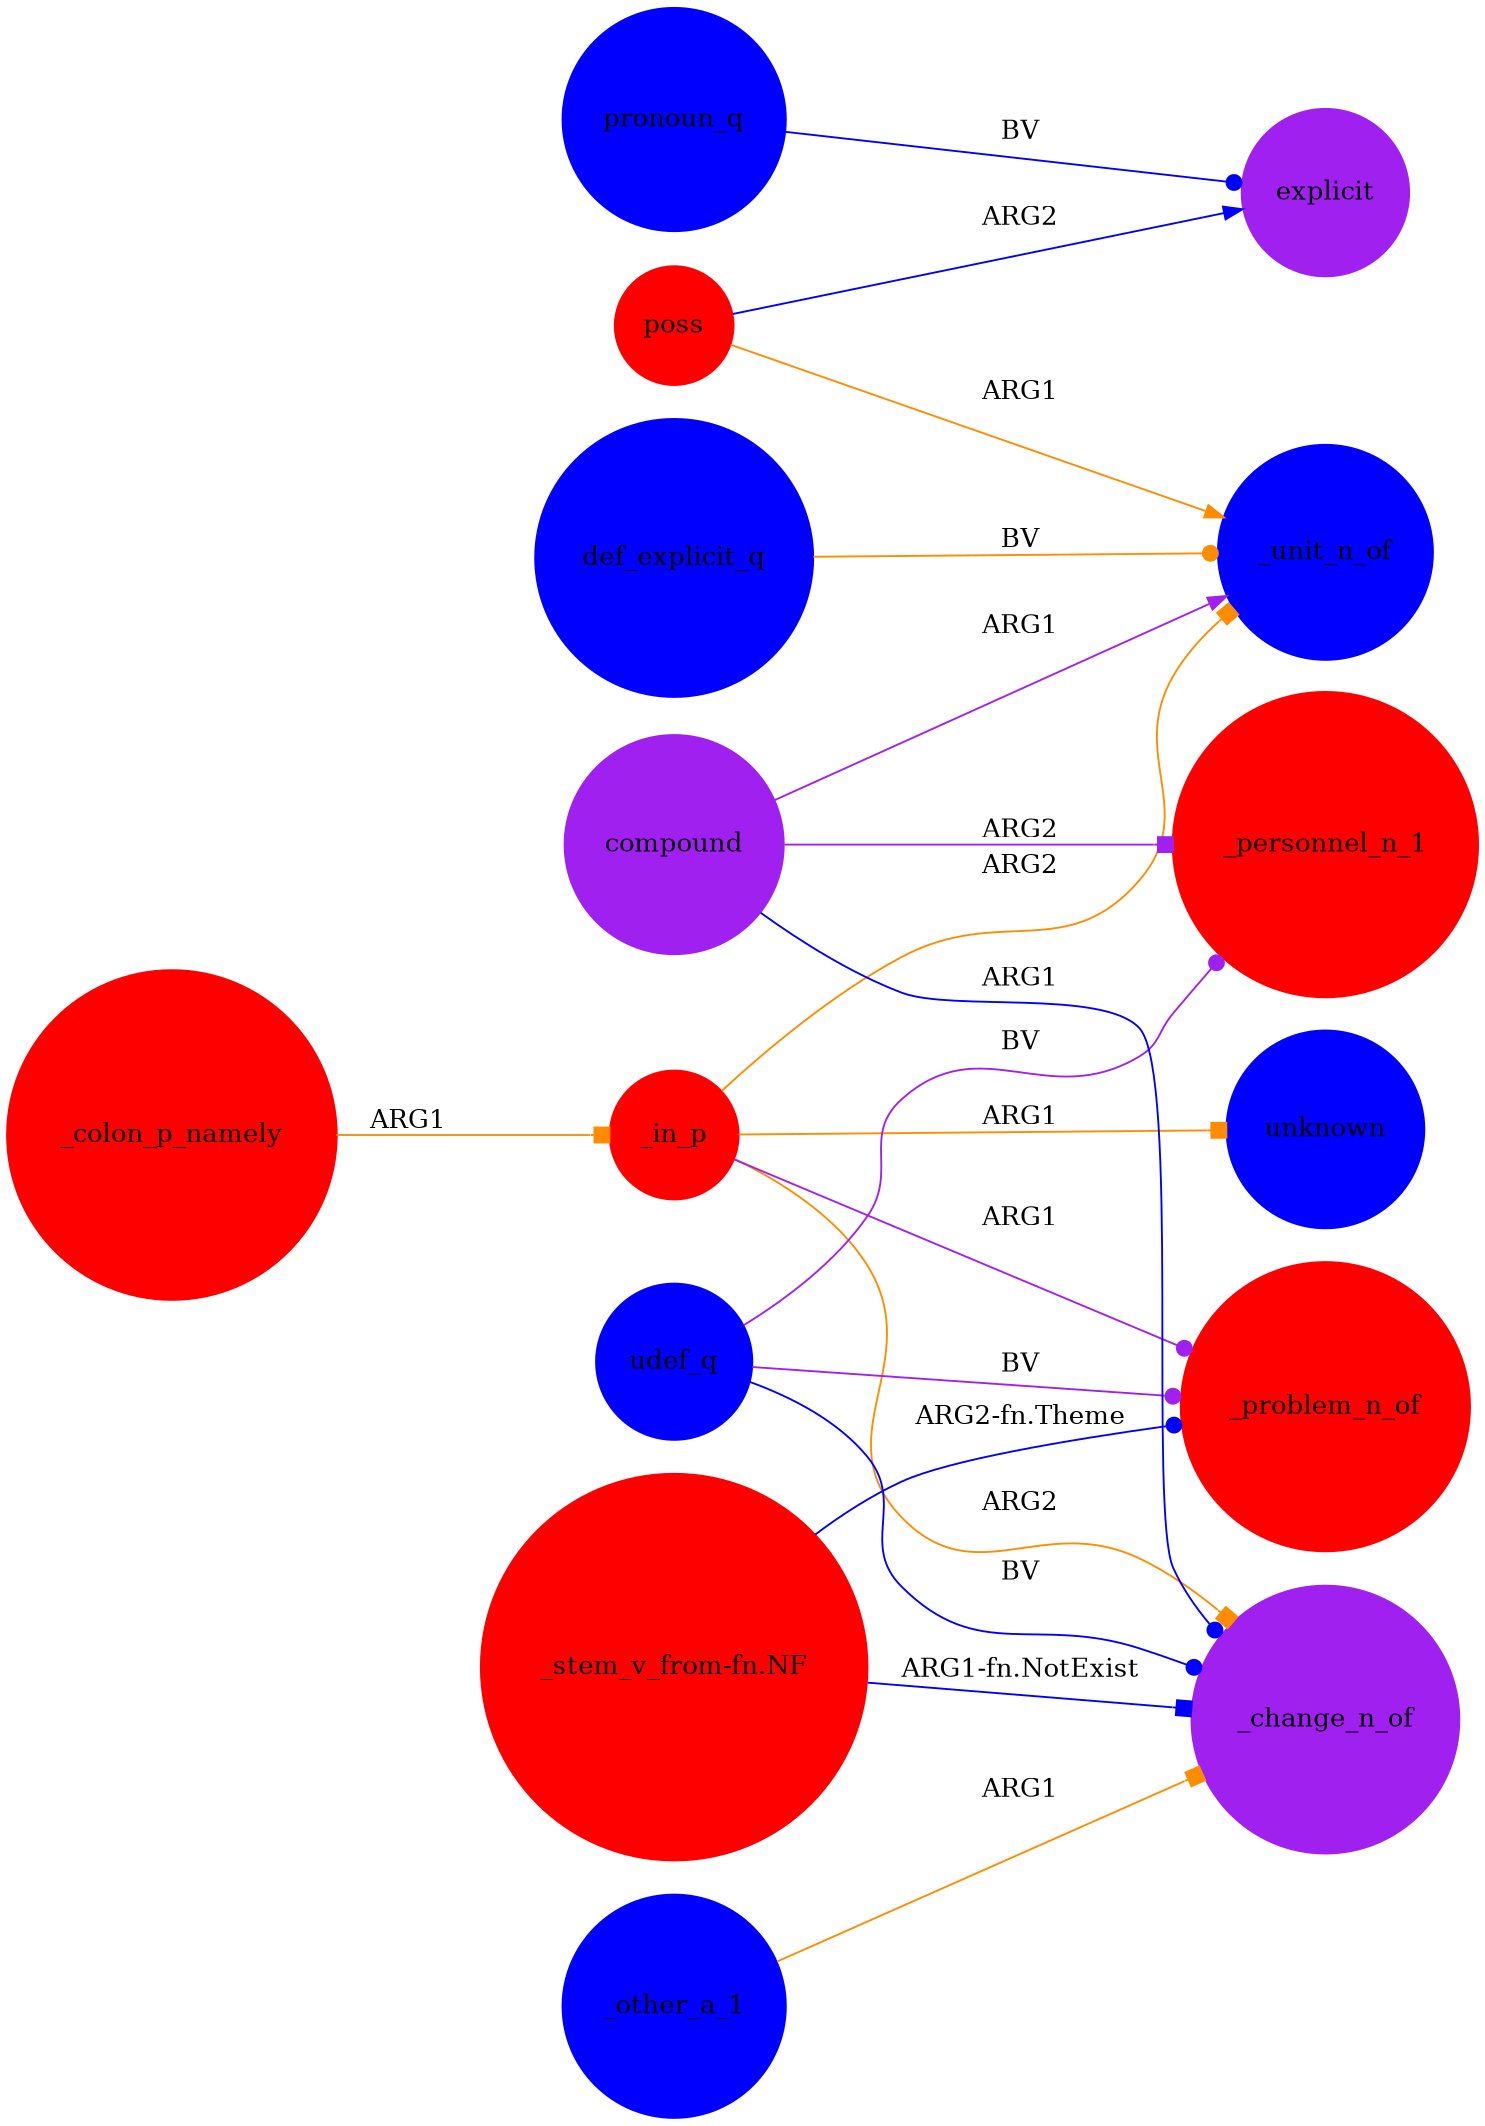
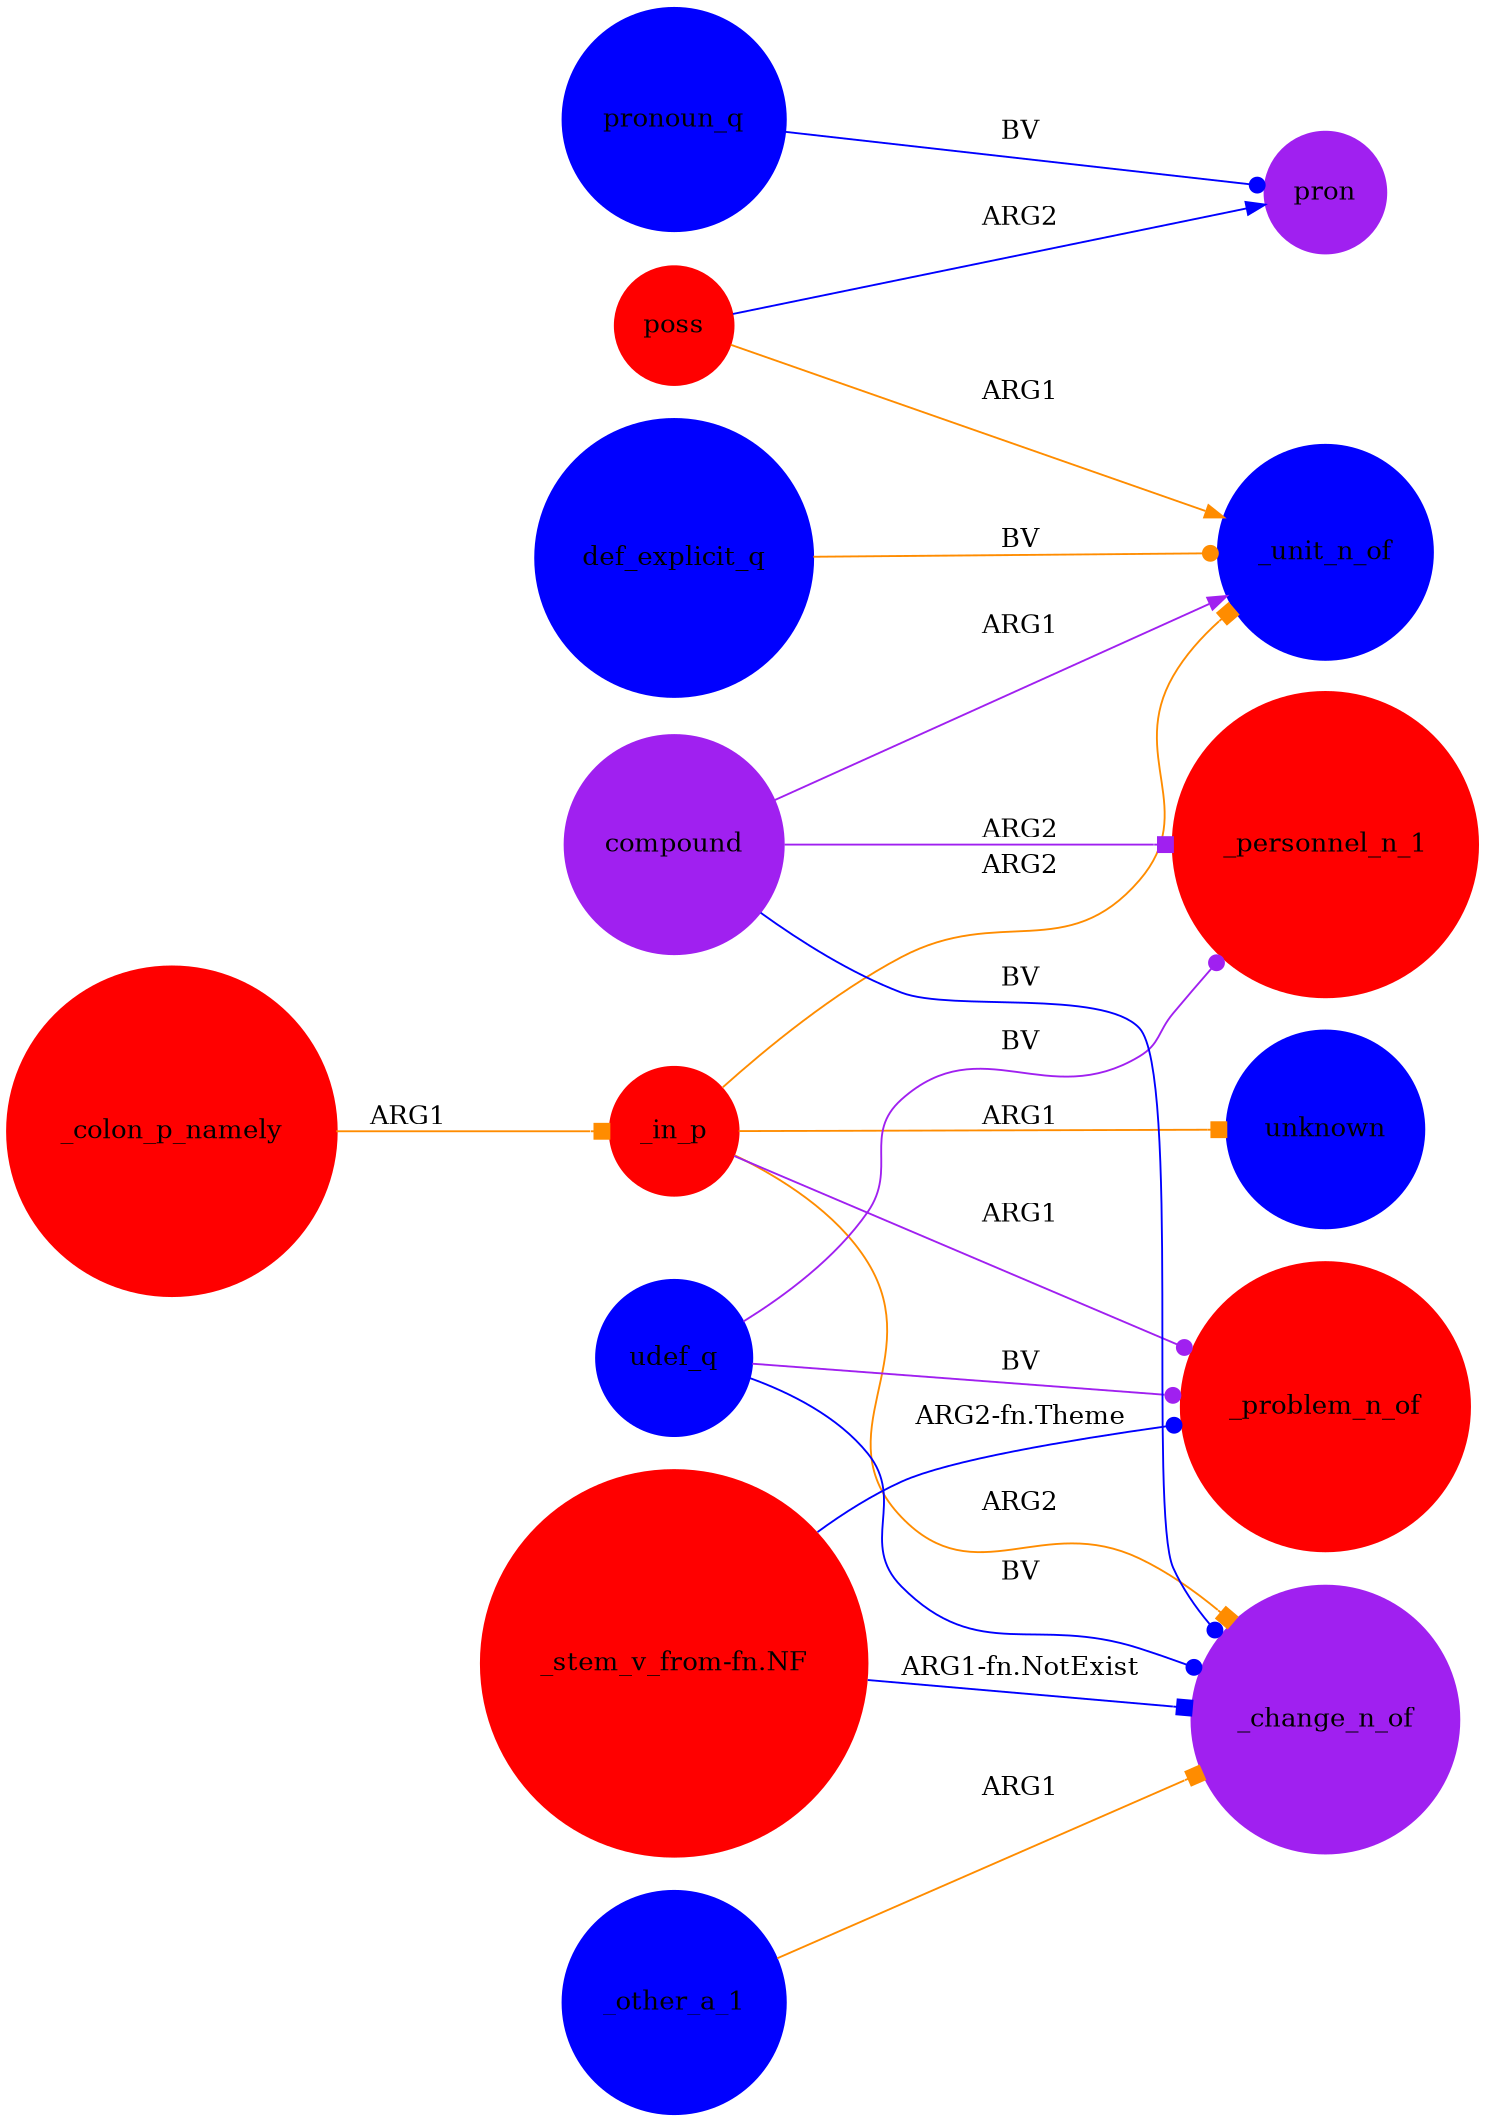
node "explicit": label "explicit" -> "pron"
edge "compound" -> "_change_n_of": label "ARG1" -> "BV"
